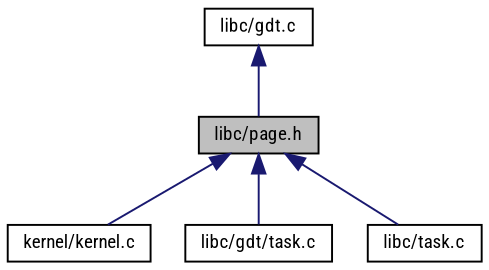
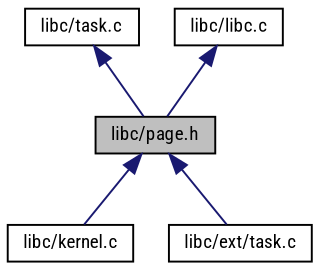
node "libc/gdt.c": label "libc/gdt.c" -> "libc/libc.c"
edge "libc/task.c" -> "libc/page.h": reversed
node "kernel/kernel.c": label "kernel/kernel.c" -> "libc/kernel.c"
node "libc/gdt/task.c": label "libc/gdt/task.c" -> "libc/ext/task.c"
